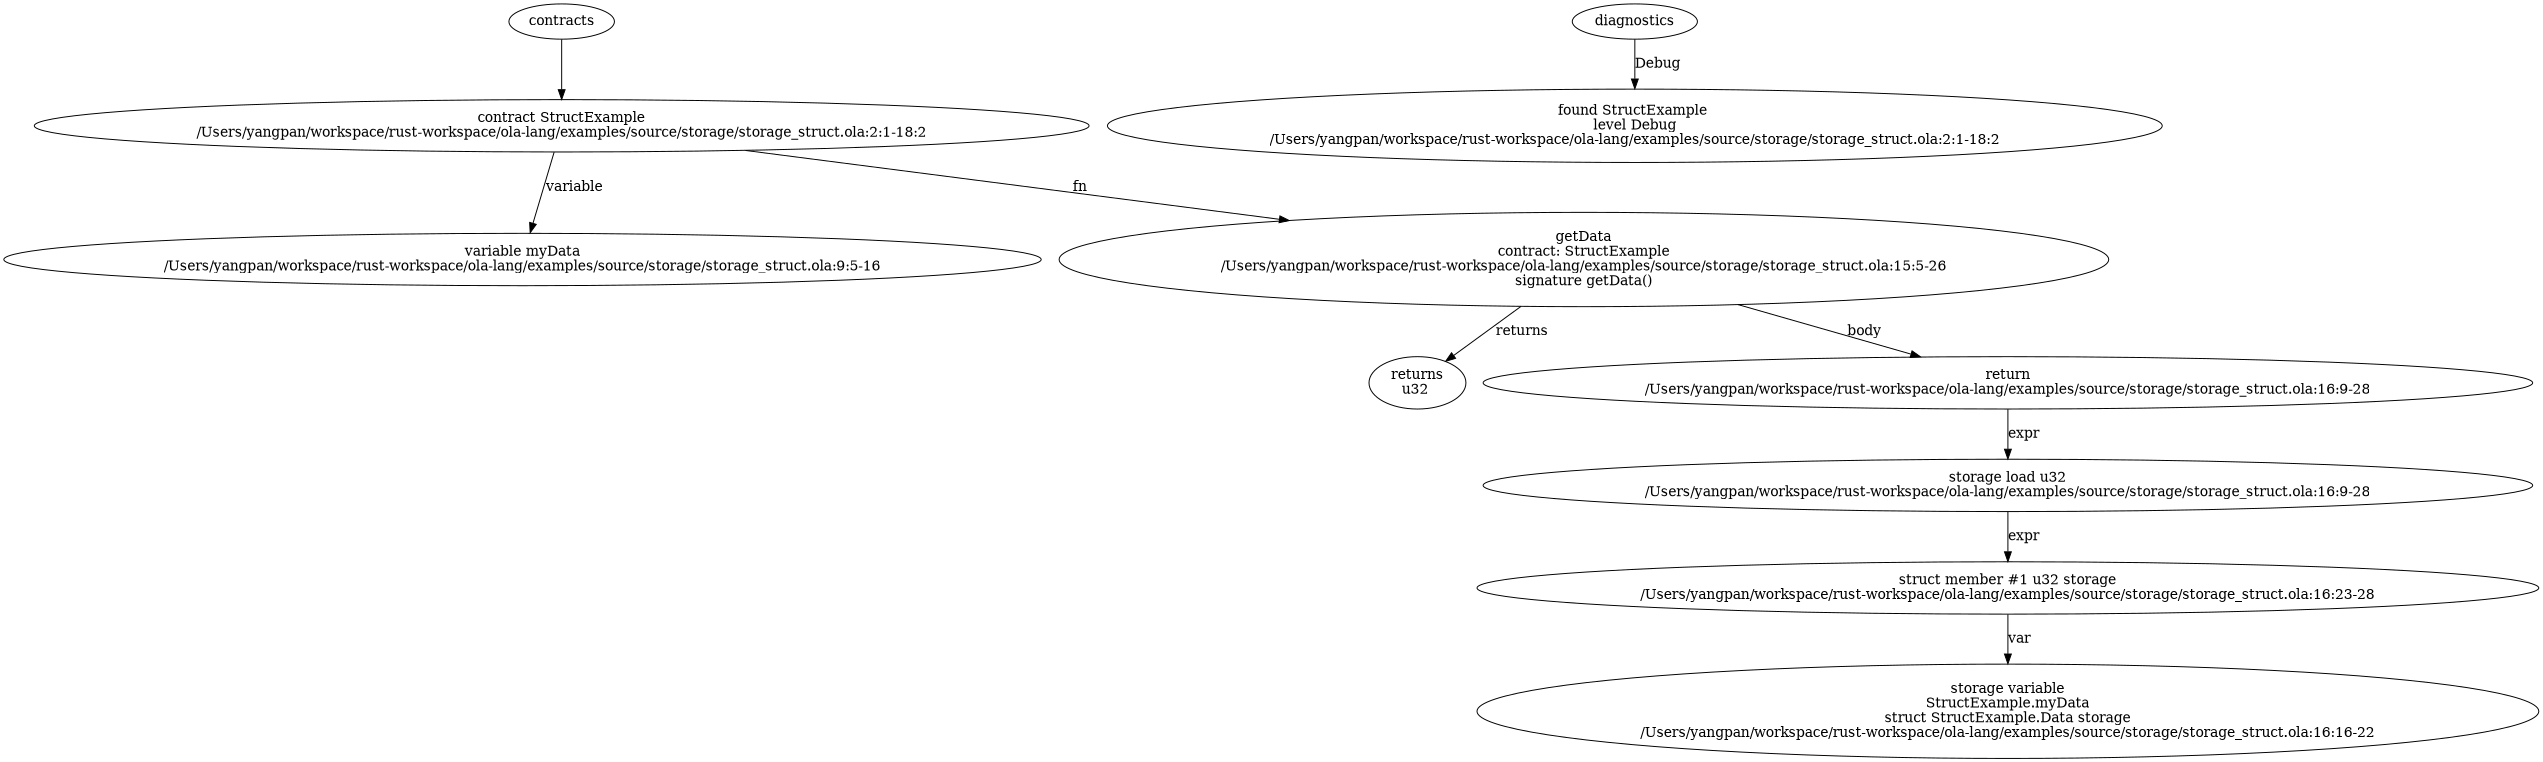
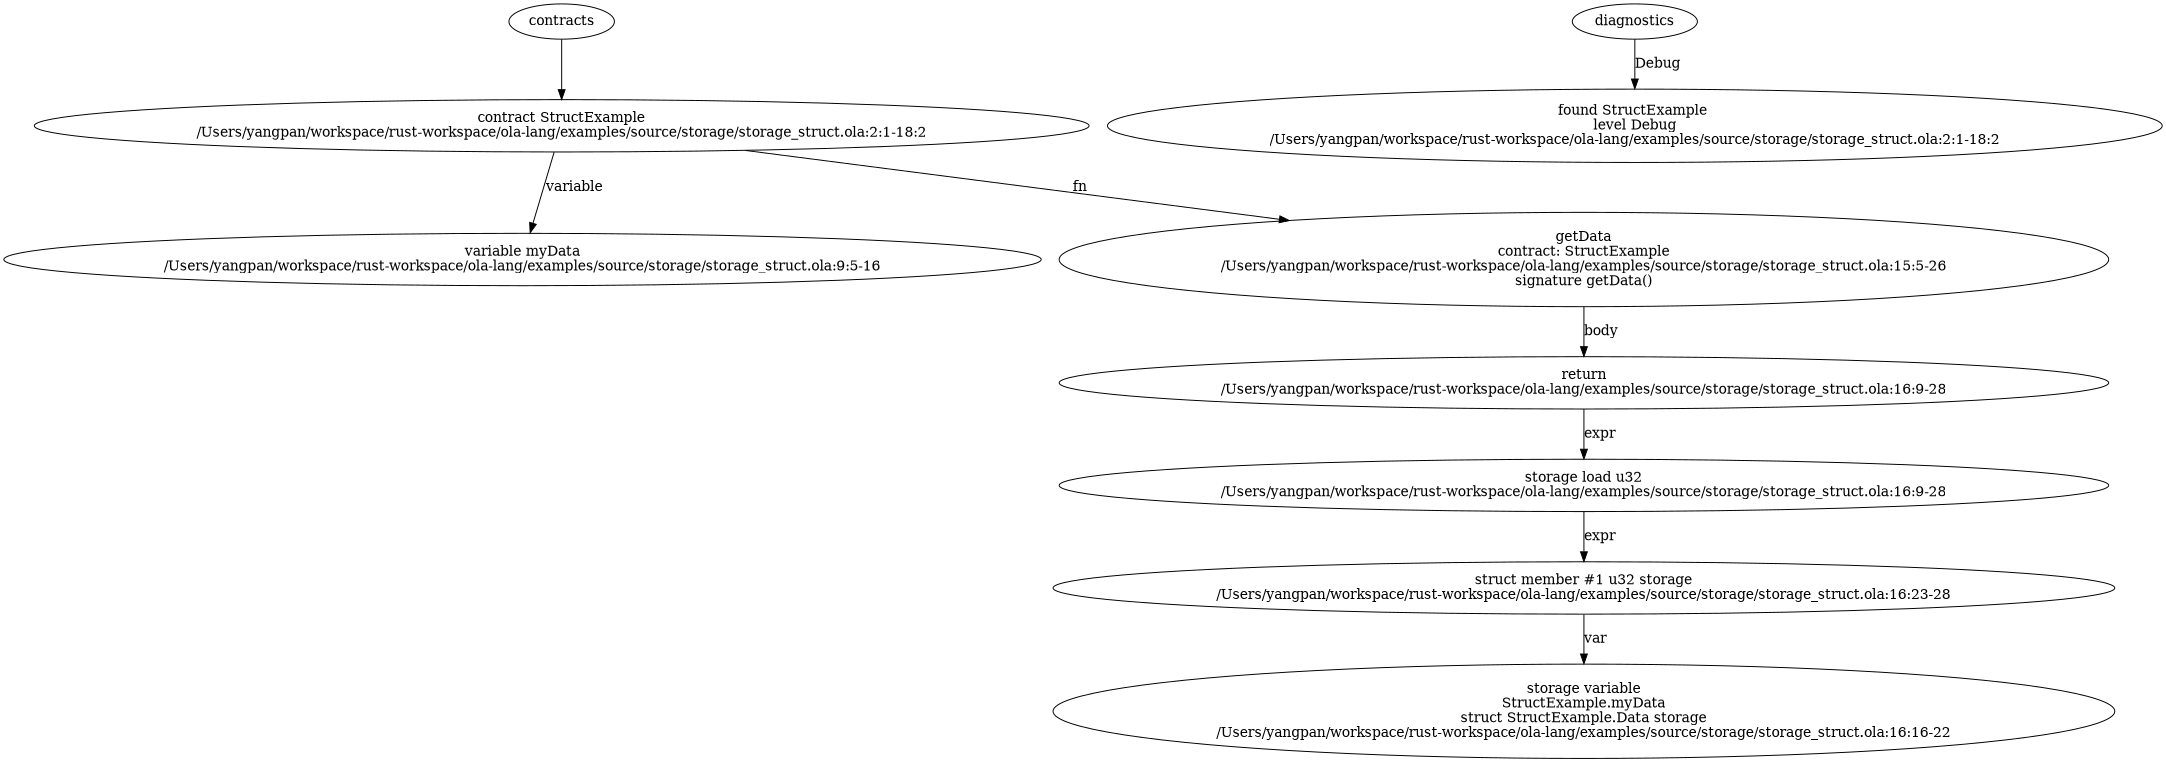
node "returns u32": removed
